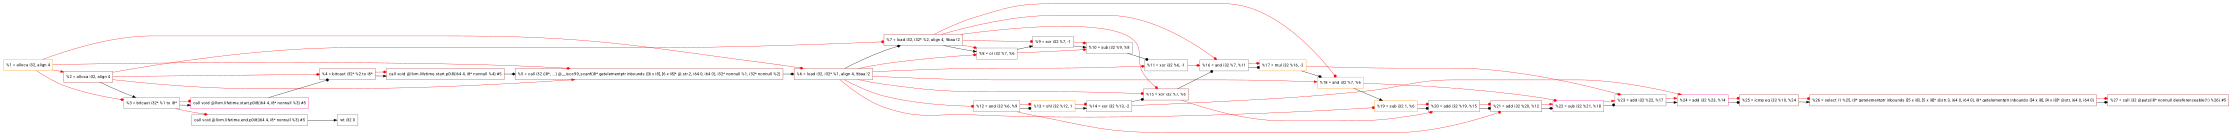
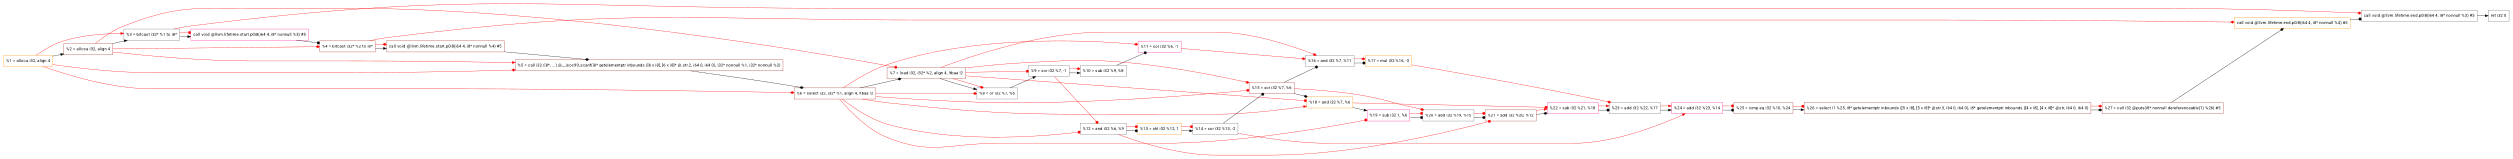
node "call void @llvm.lifetime.end.p0i8(i64 4, i8* nonnull %4) #5": added
edge "%8 = or i32 %7, %6" -> "%10 = sub i32 %9, %8": removed
node "%11 = xor i32 %6, -1": color gray40 -> deeppink
edge "%1 = alloca i32, align 4" -> "%2 = alloca i32, align 4": color red -> black
edge "%17 = mul i32 %16, -3" -> "%18 = and i32 %7, %6": now "%15 = xor i32 %7, %6" -> "%18 = and i32 %7, %6"
node "%6 = load i32, i32* %1, align 4, !tbaa !2": label "%6 = load i32, i32* %1, align 4, !tbaa !2" -> "%6 = select i32, i32* %1, align 4, !tbaa !2"
edge "%1 = alloca i32, align 4" -> "%3 = bitcast i32* %1 to i8*": arrowhead diamond -> normal
edge "%9 = xor i32 %7, -1" -> "%12 = and i32 %6, %9": added
node "%19 = sub i32 1, %6": color darkorange -> deeppink
